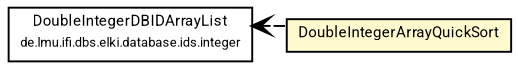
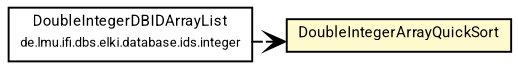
edge "DoubleIntegerArrayQuickSort" -> "DoubleIntegerDBIDArrayList": reversed
